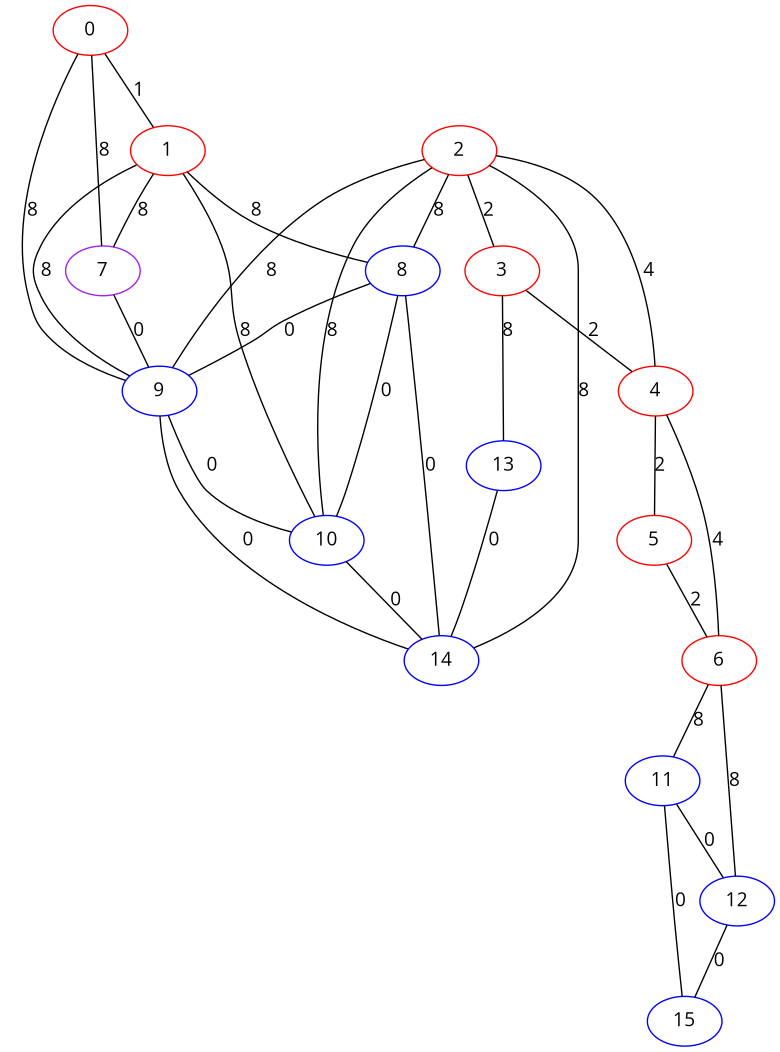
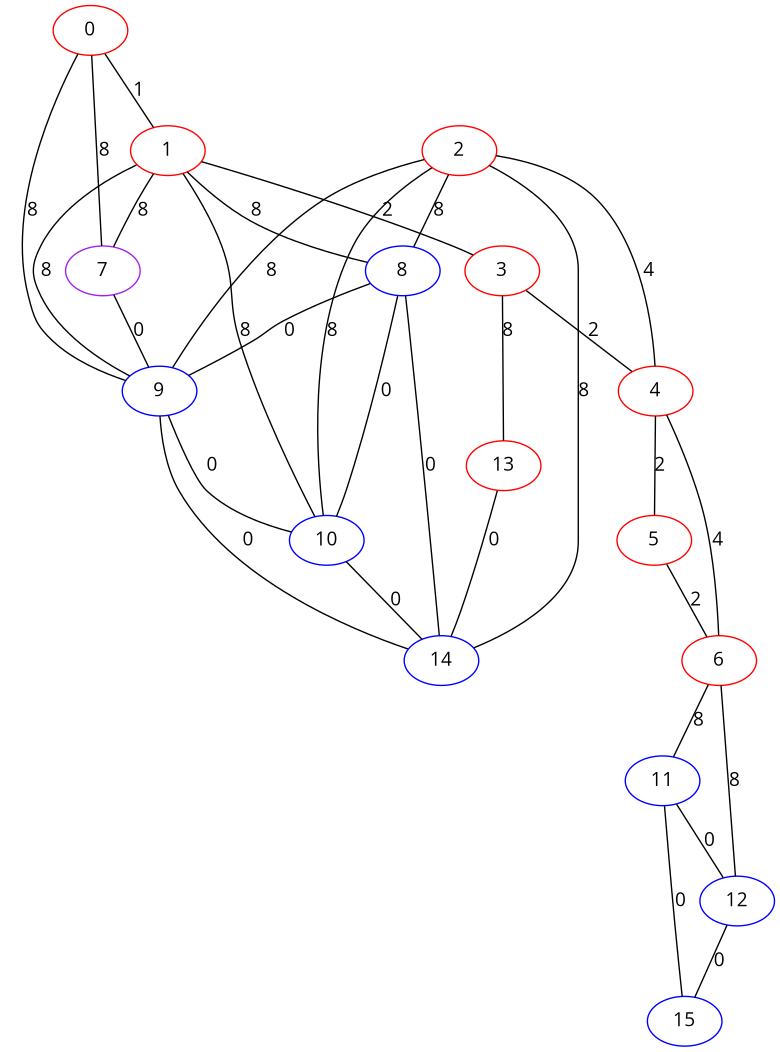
edge "2" -- "3": now "1" -- "3"
node "13": color blue -> red
